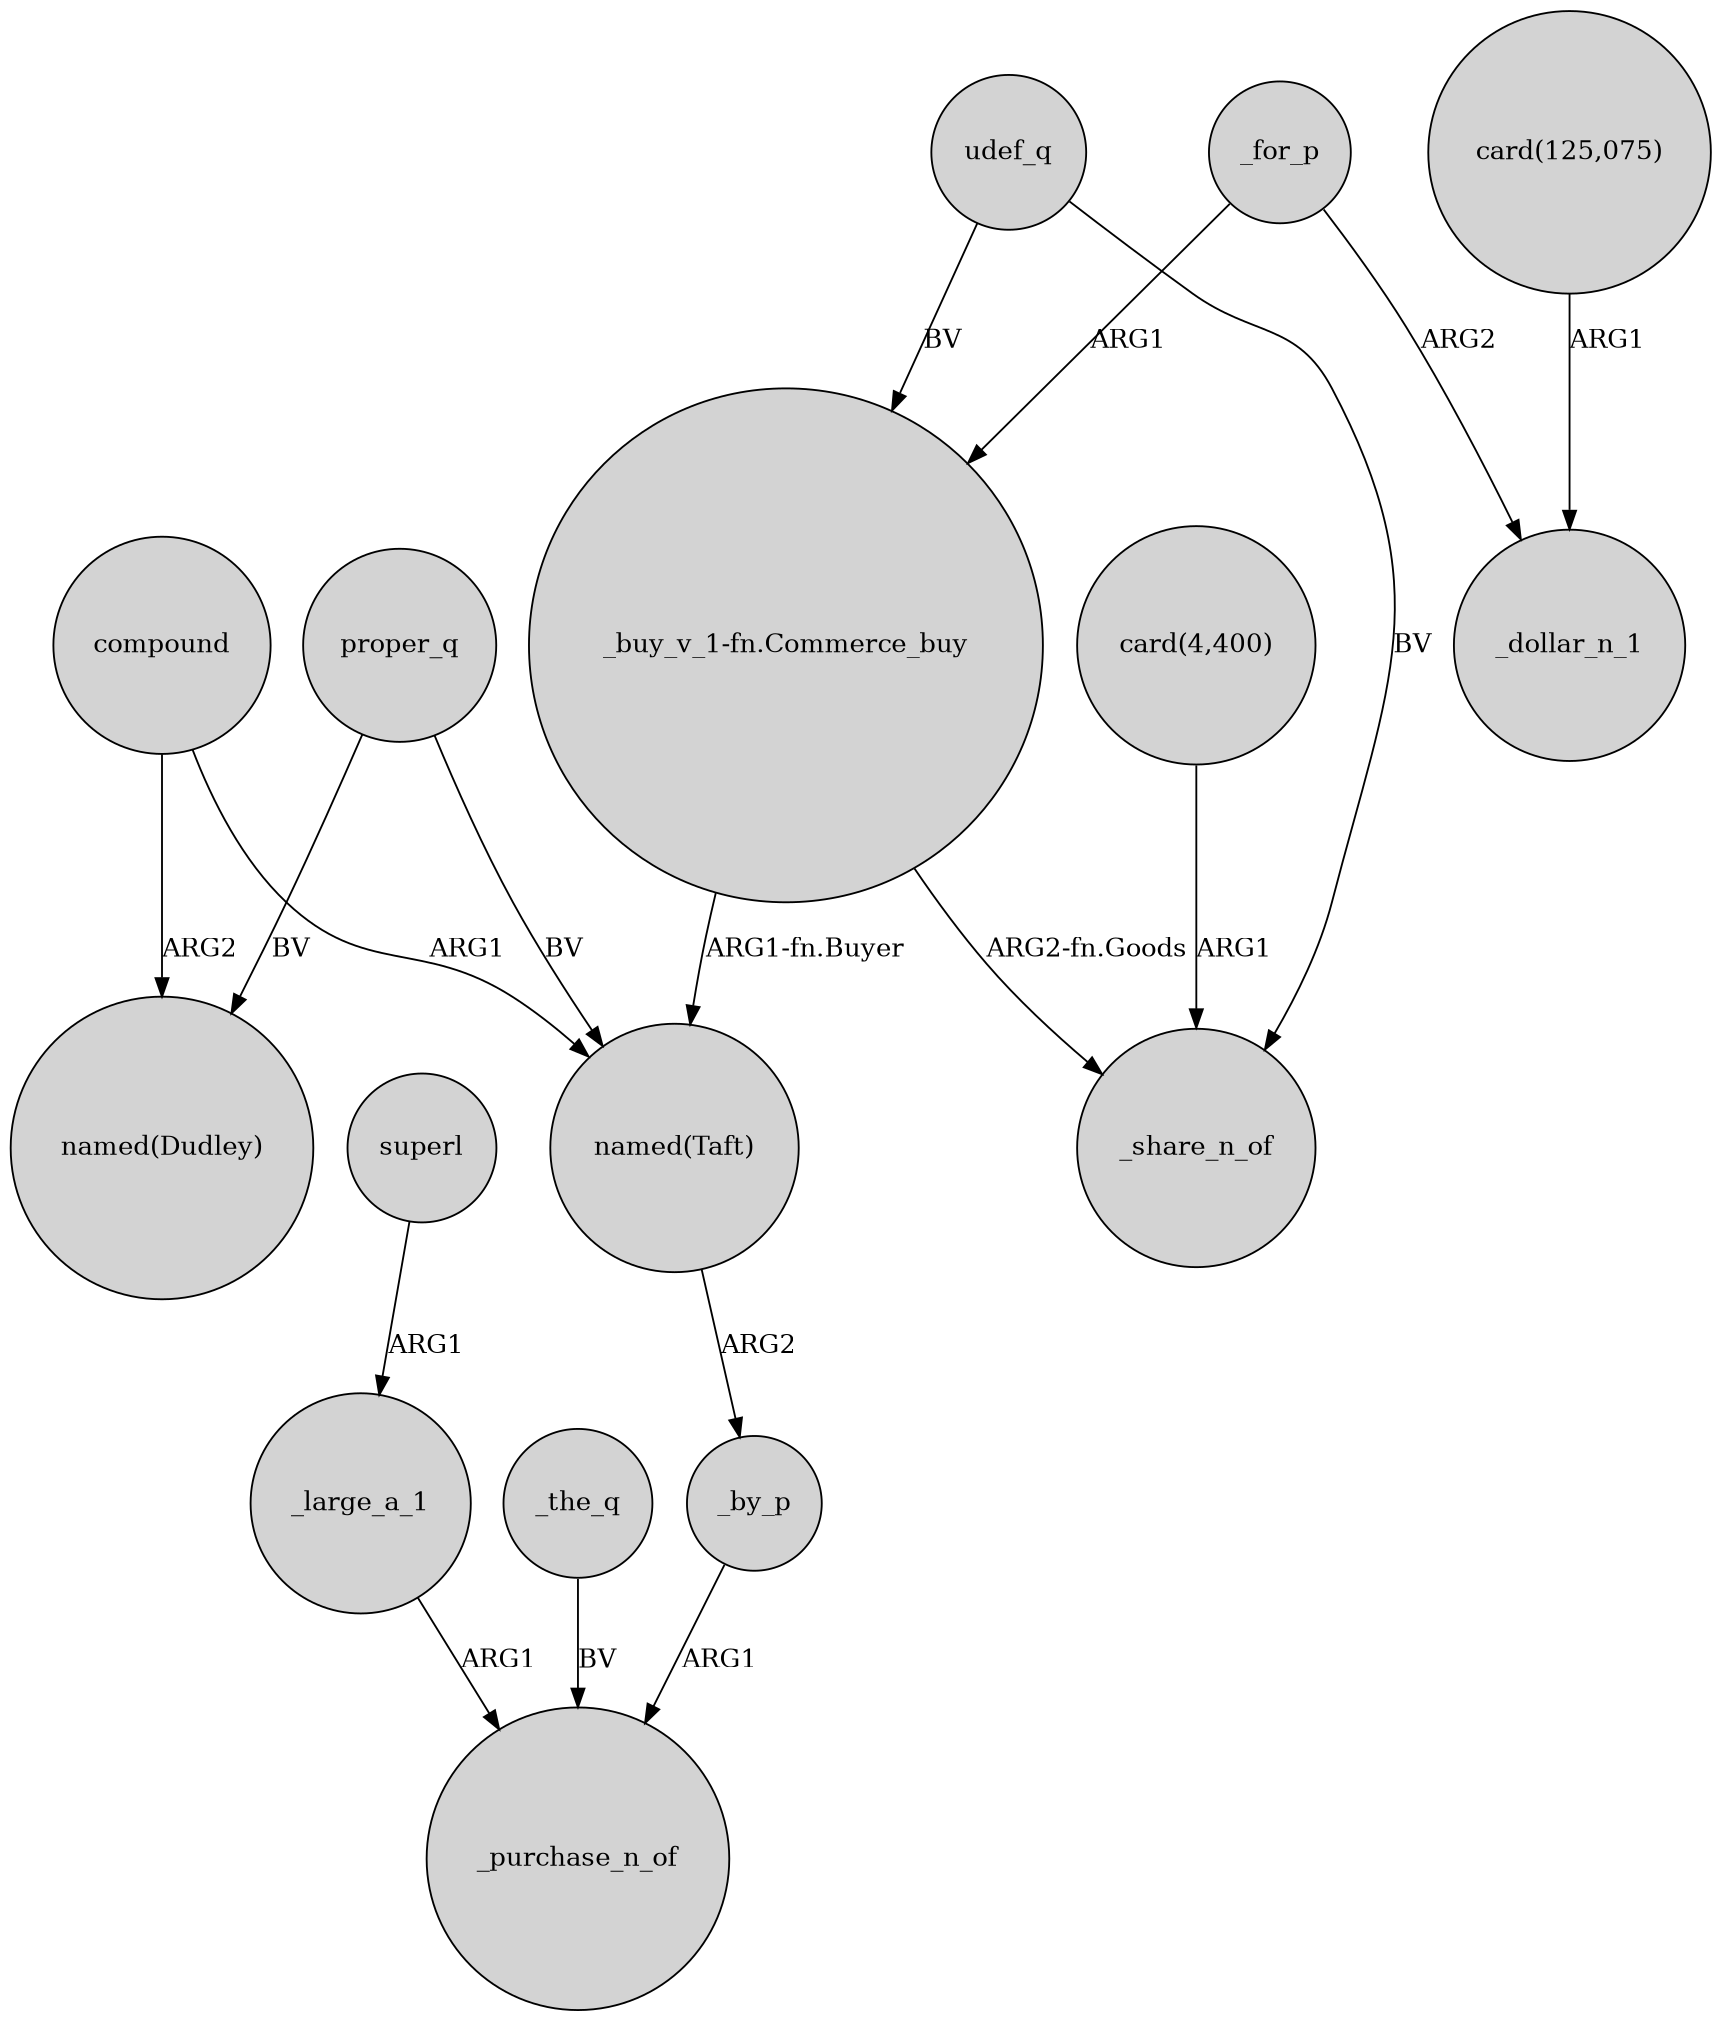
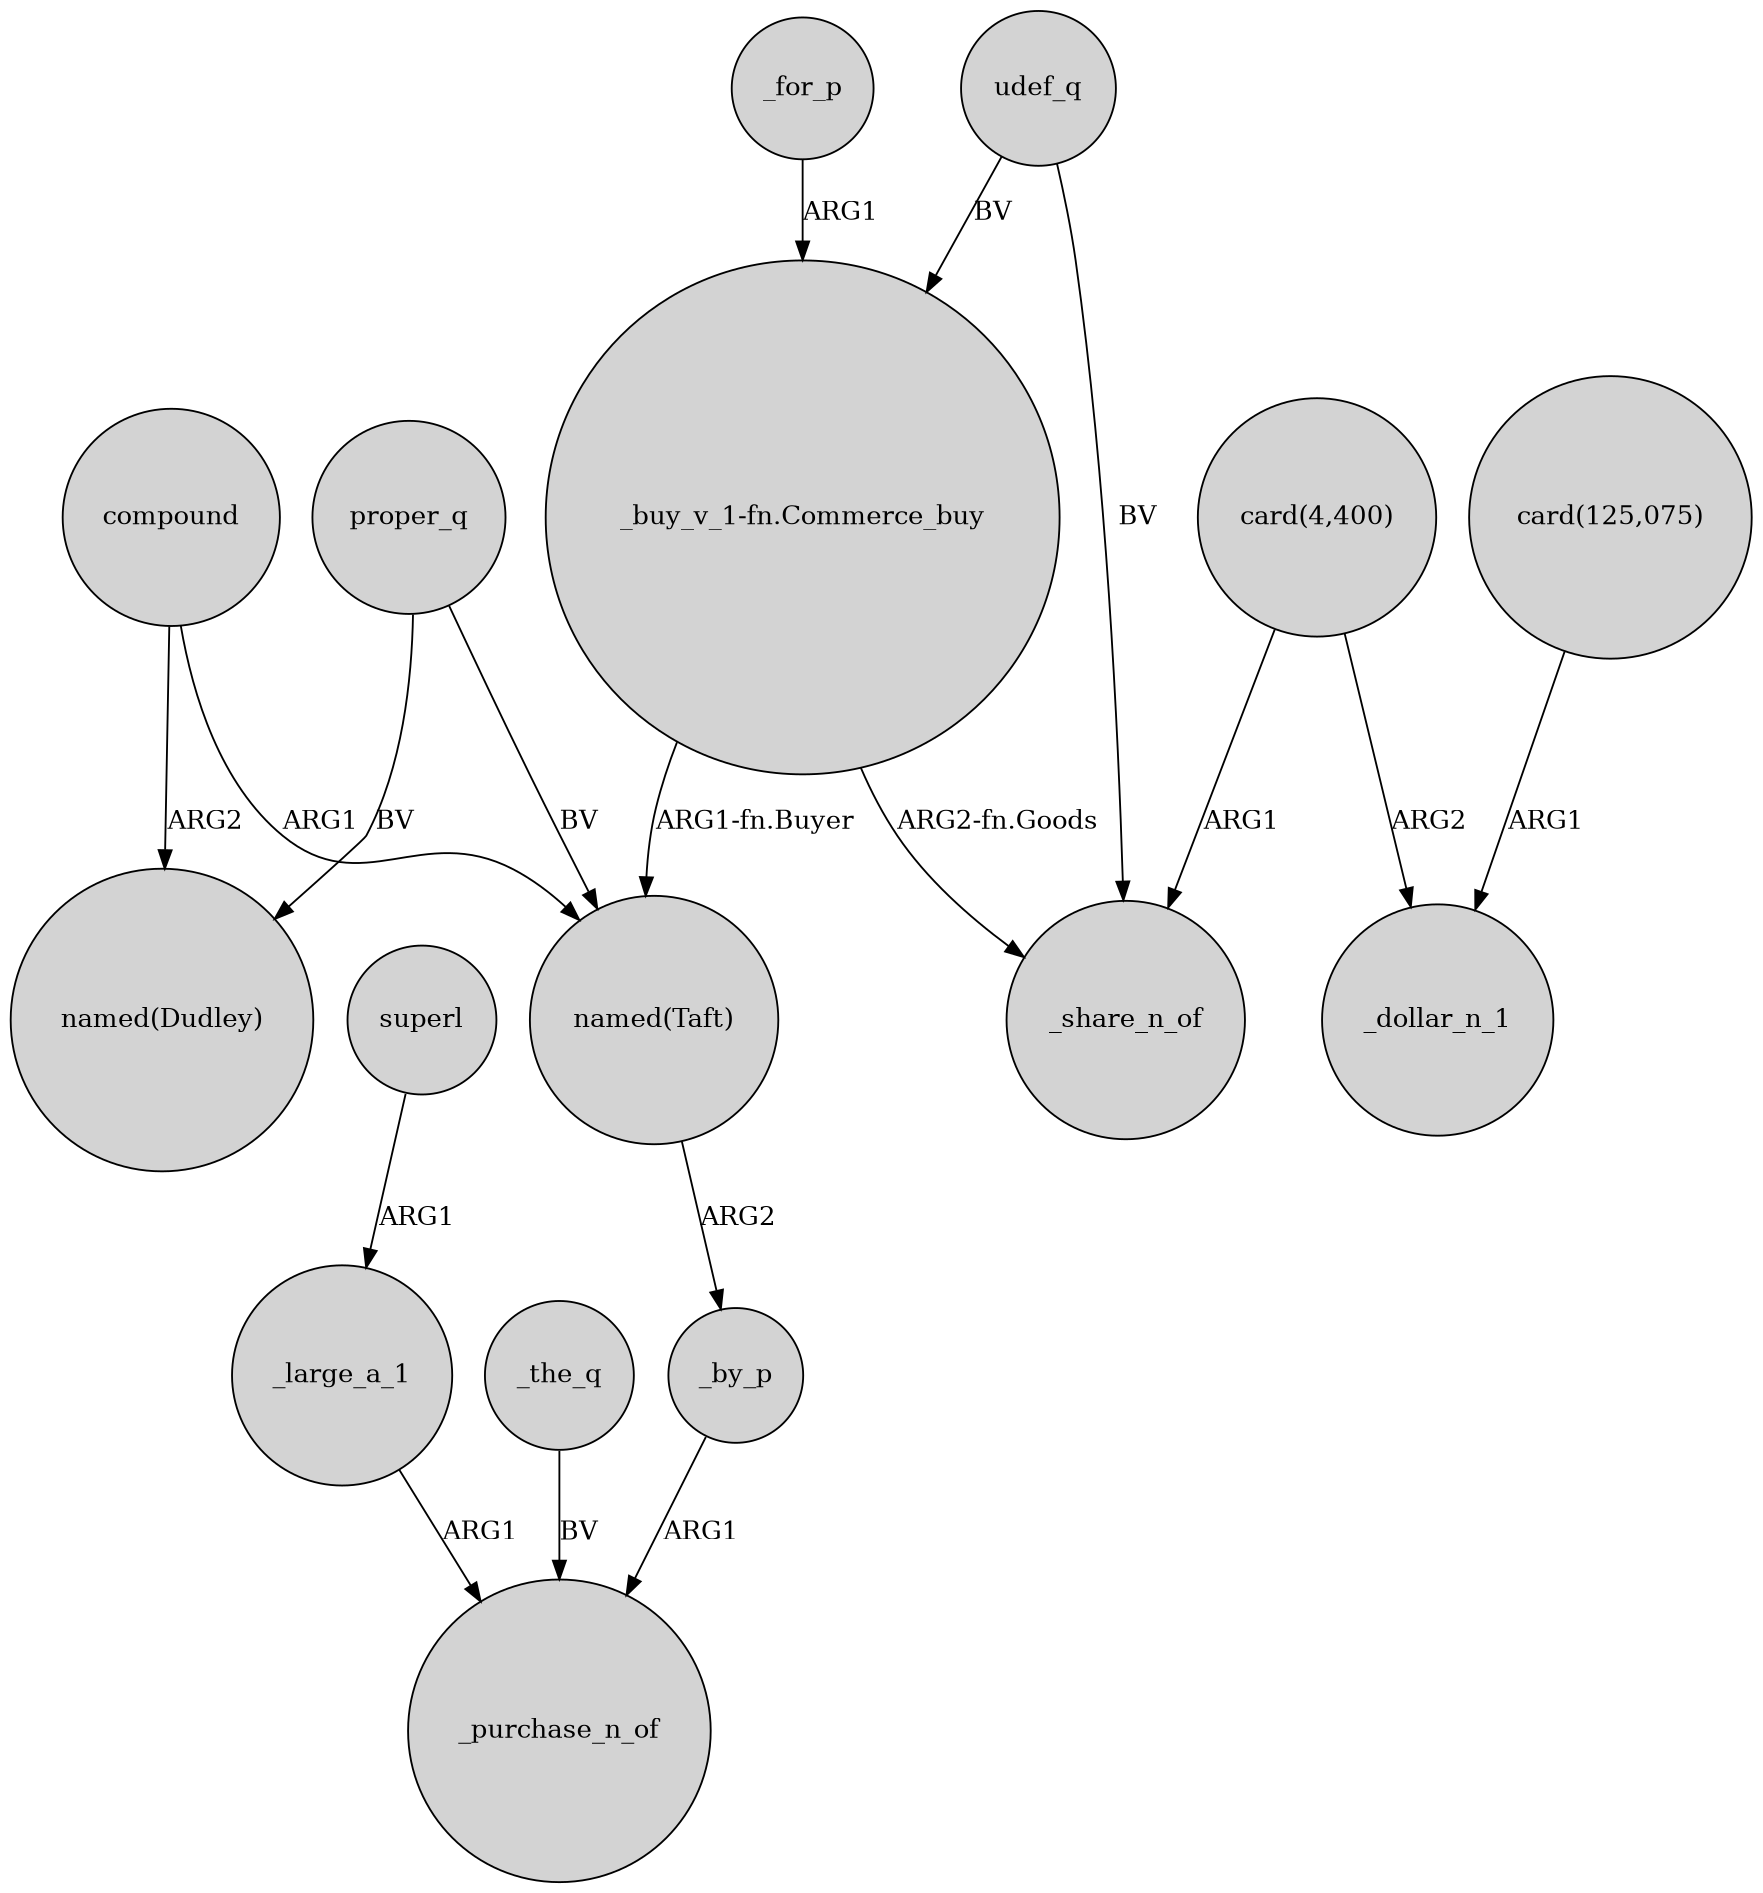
edge "_for_p" -> "_dollar_n_1": now "card(4,400)" -> "_dollar_n_1"
